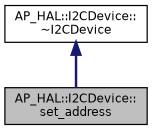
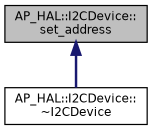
edge "AP_HAL::I2CDevice:: set_address" -> "AP_HAL::I2CDevice:: ~I2CDevice": reversed
